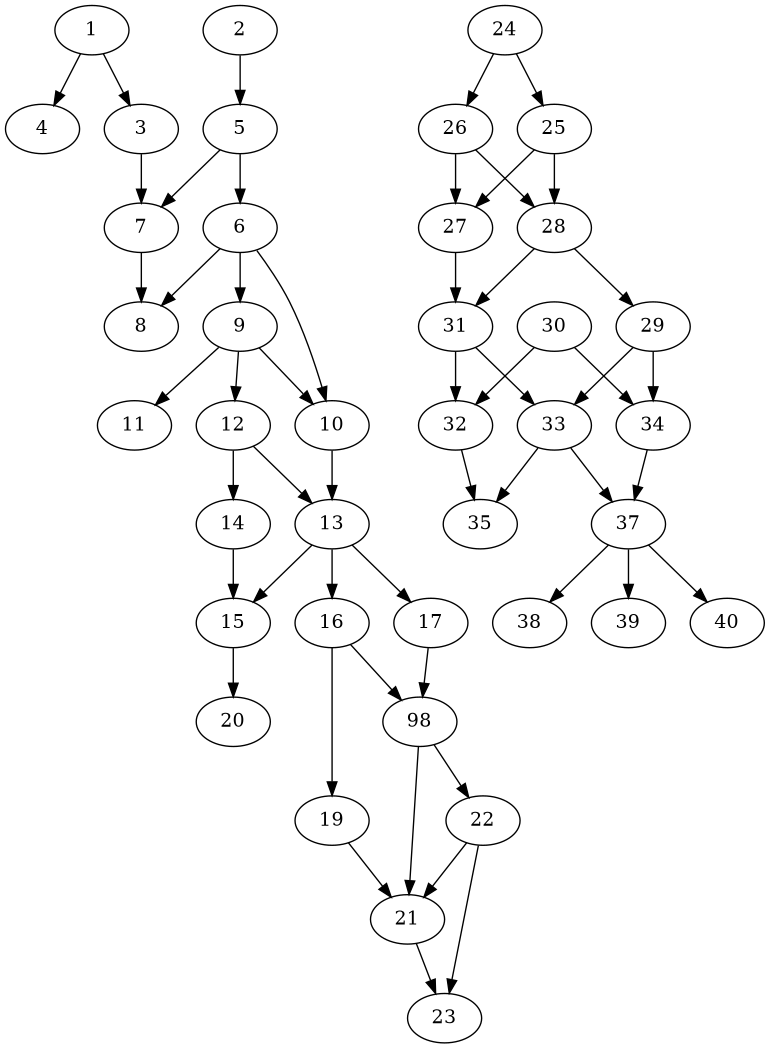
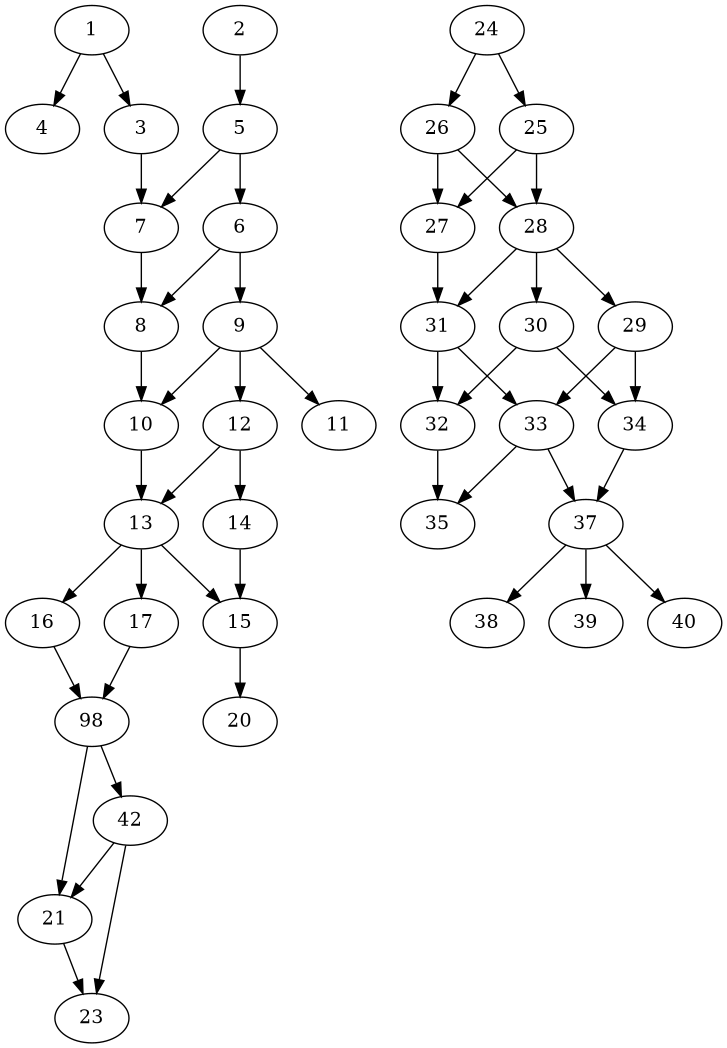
edge "28" -> "30": added
edge "6" -> "10": now "8" -> "10"
node "19": removed
node "22": label "22" -> "42"
